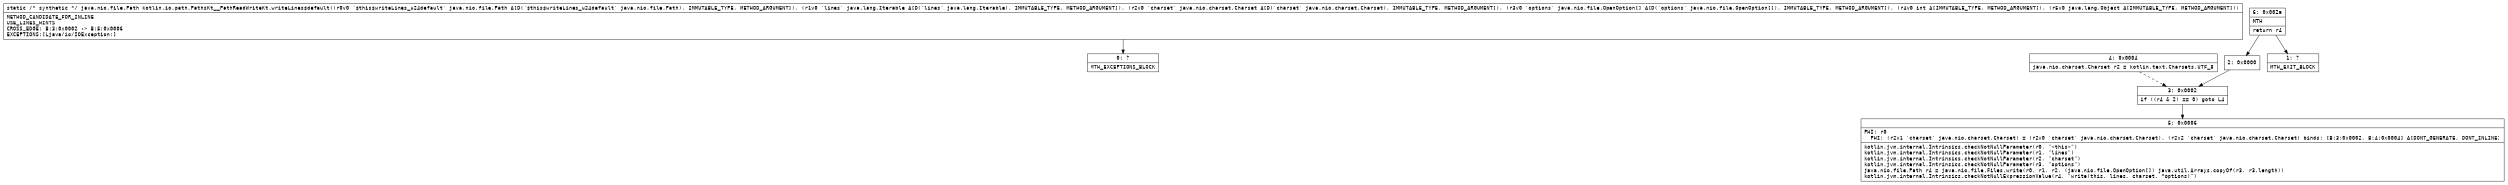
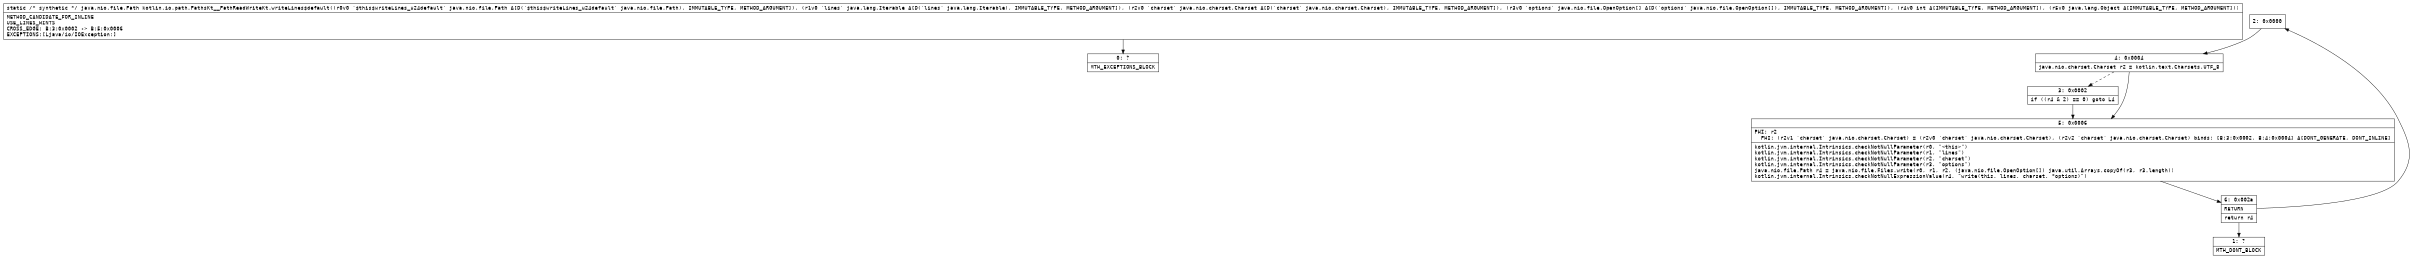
node "6: 0x002a": text "MTH" -> "RETURN"
node "1: ?": text "MTH_EXIT_BLOCK" -> "MTH_DONT_BLOCK"
edge "2: 0x0000" -> "3: 0x0002": now "2: 0x0000" -> "4: 0x0004"
edge "4: 0x0004" -> "5: 0x0006": added
node "5: 0x0006": text "PHI: r0" -> "PHI: r2"
edge "5: 0x0006" -> "6: 0x002a": added
